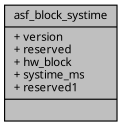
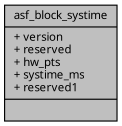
node "asf_block_systime": text "+ hw_block" -> "+ hw_pts"
